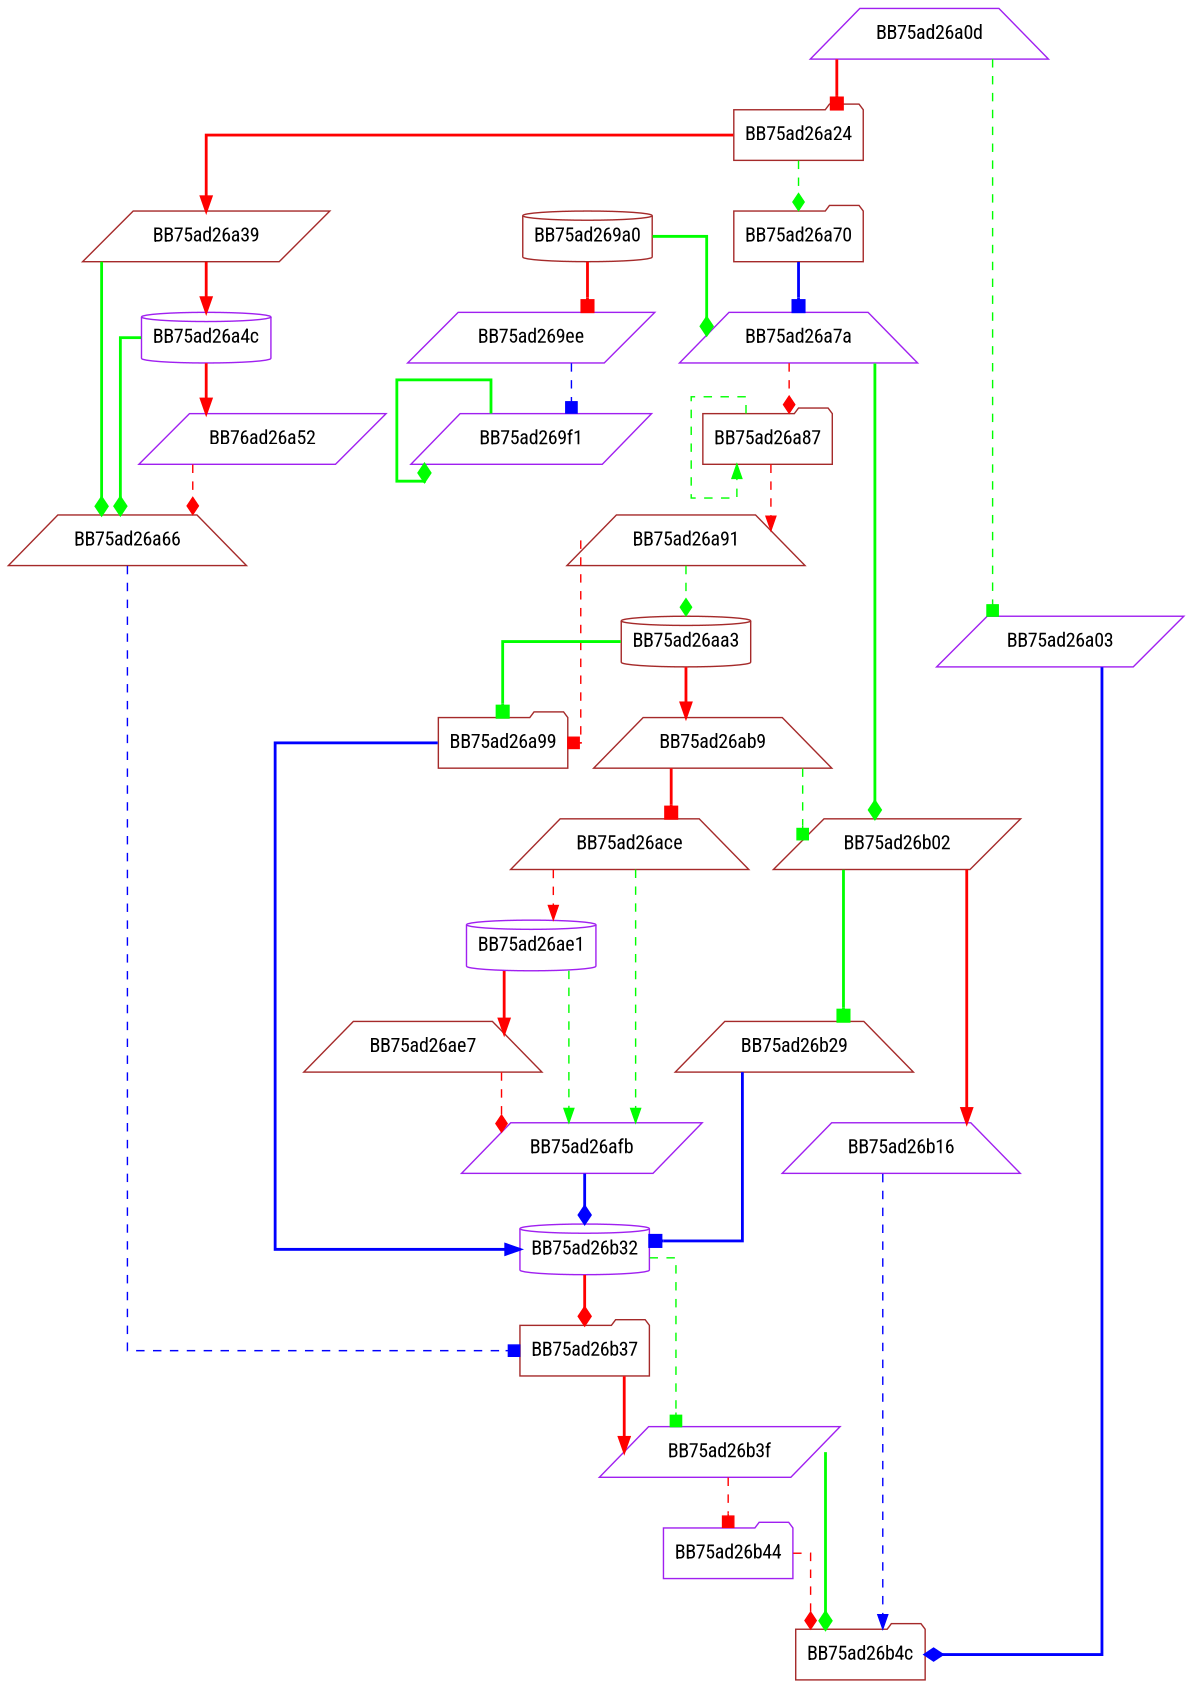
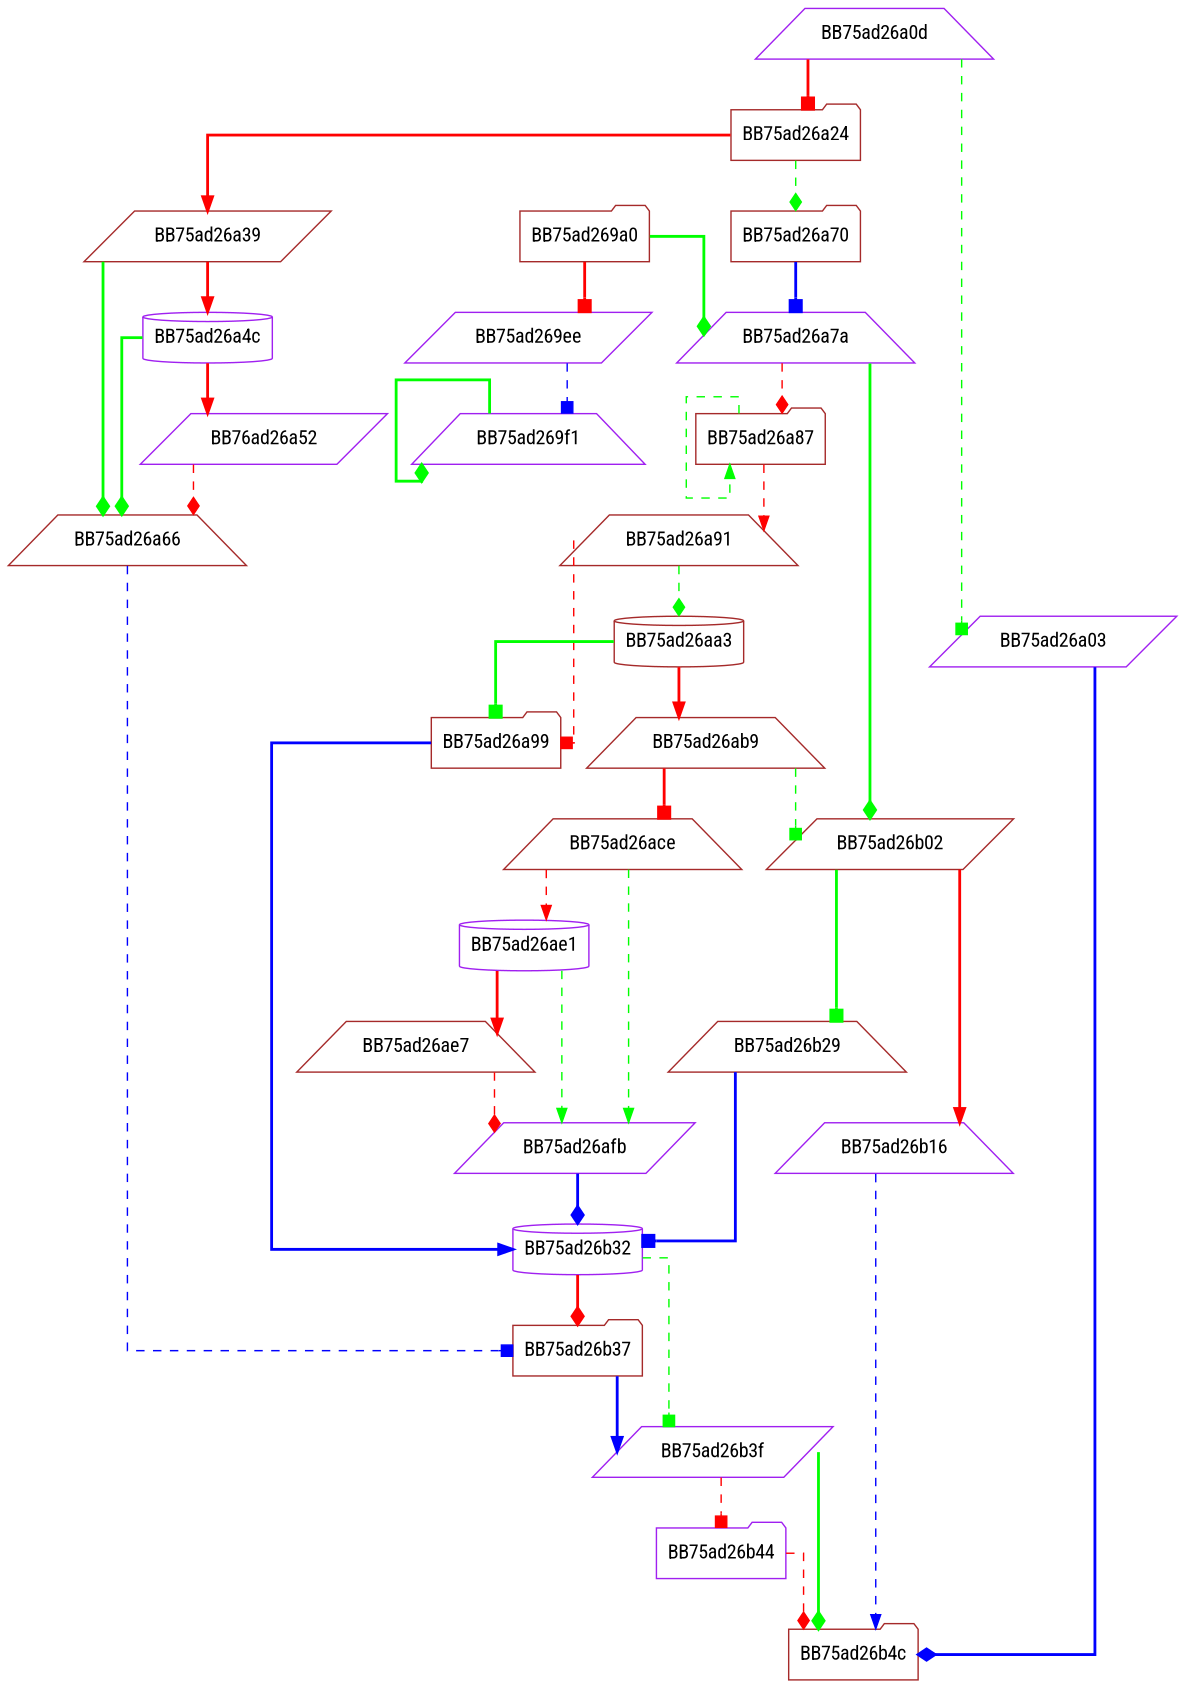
node "BB75ad269a0": shape cylinder -> folder
node "BB75ad269f1": shape parallelogram -> trapezium
edge "BB75ad26b37" -> "BB75ad26b3f": color red -> blue
